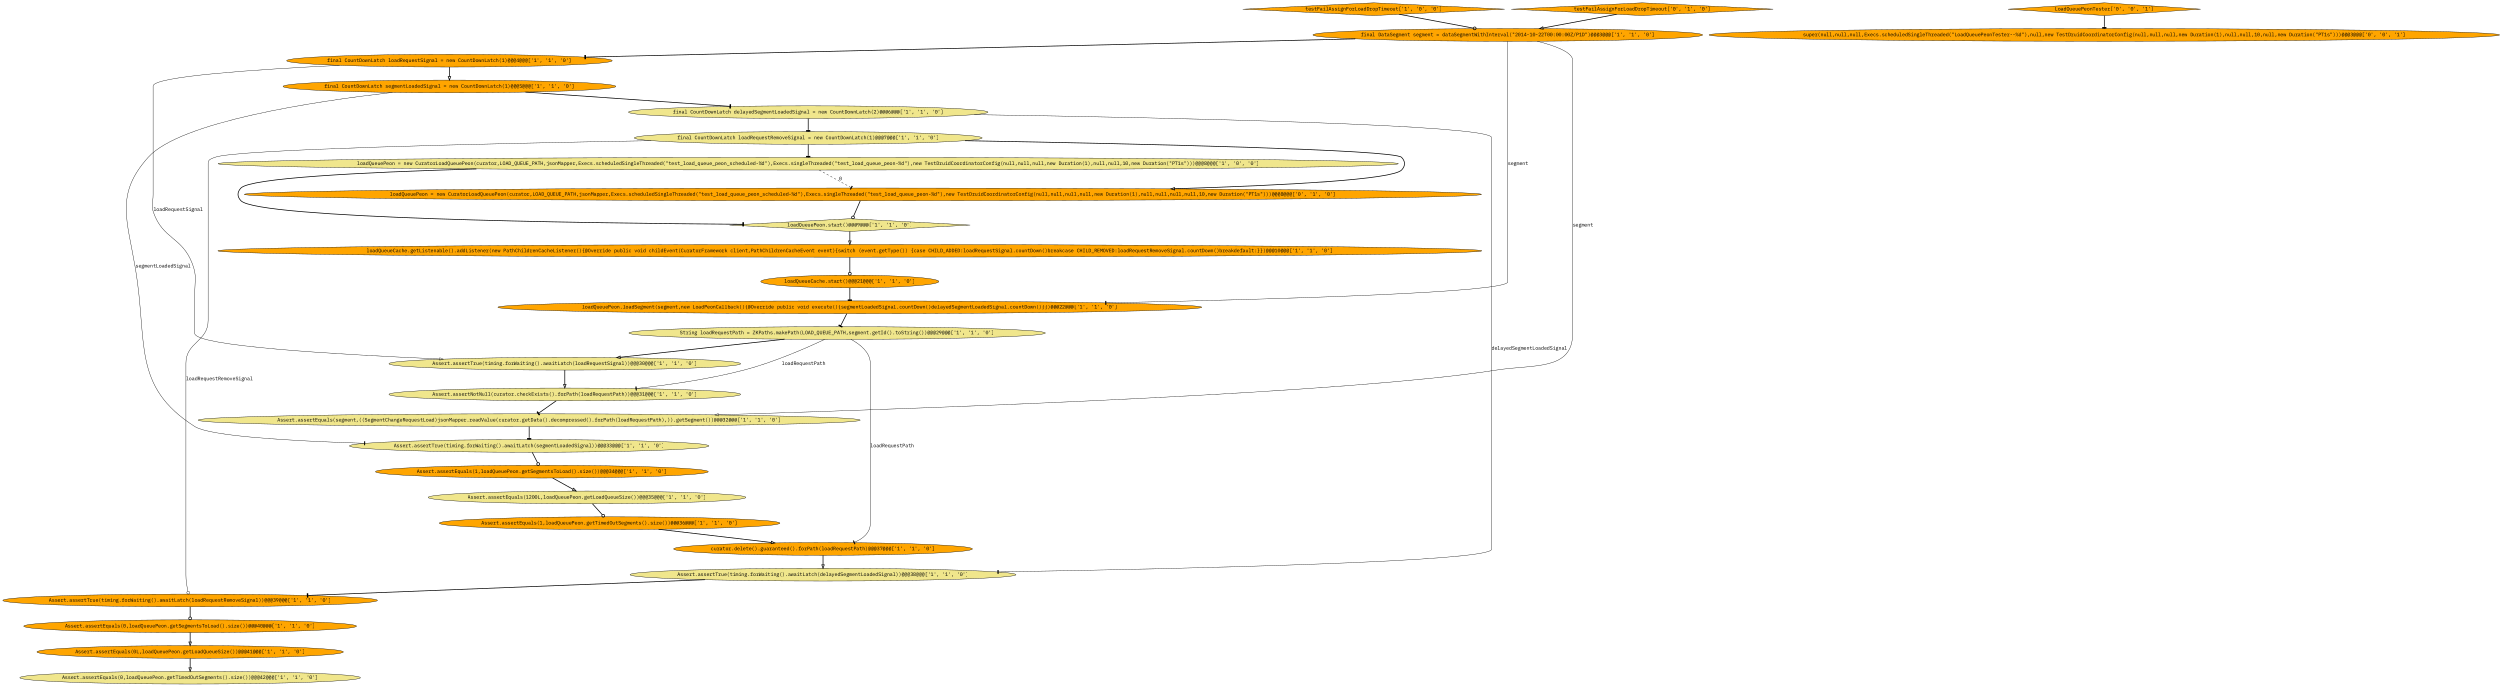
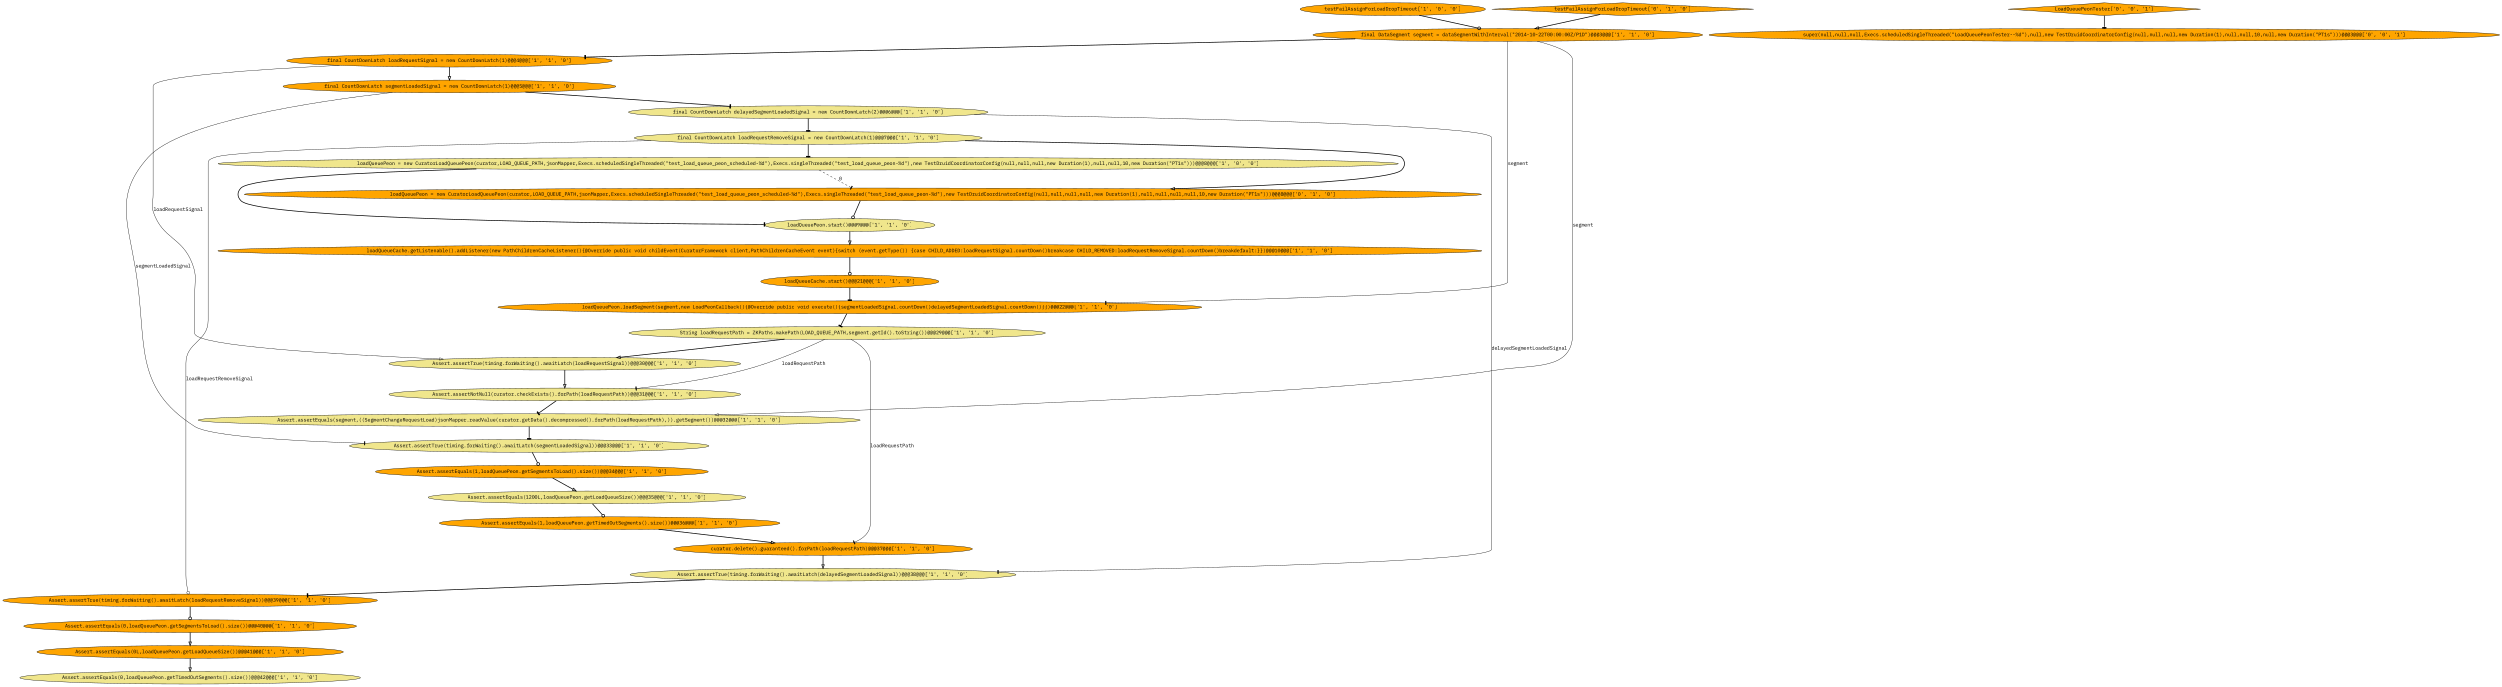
node "testFailAssignForLoadDropTimeout['1', '0', '0']": shape diamond -> ellipse
node "loadQueuePeon.start()@@@9@@@['1', '1', '0']": shape diamond -> ellipse
